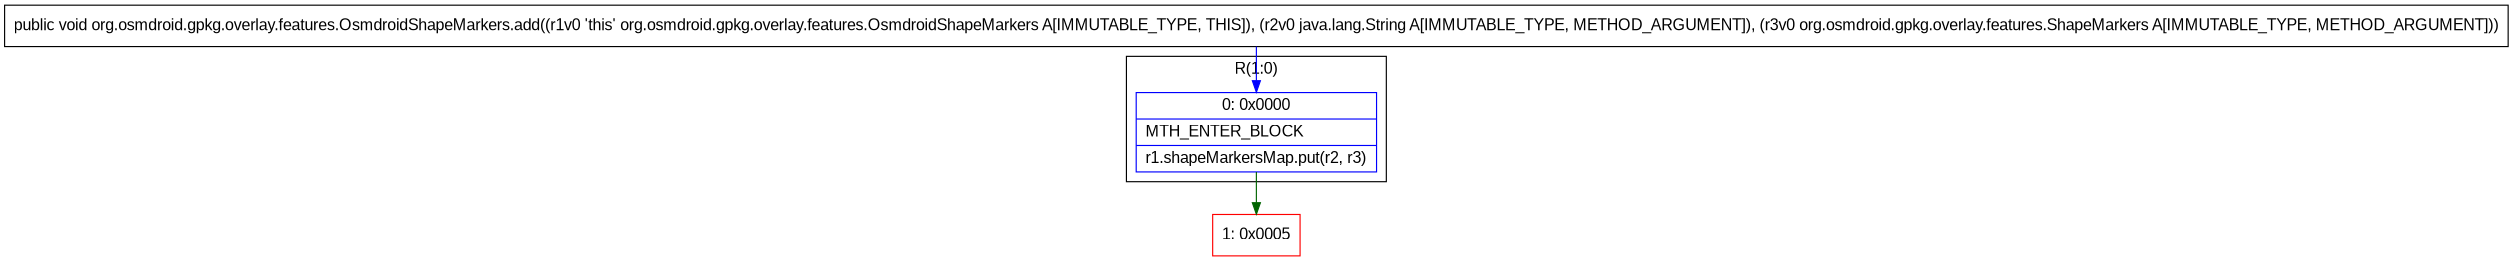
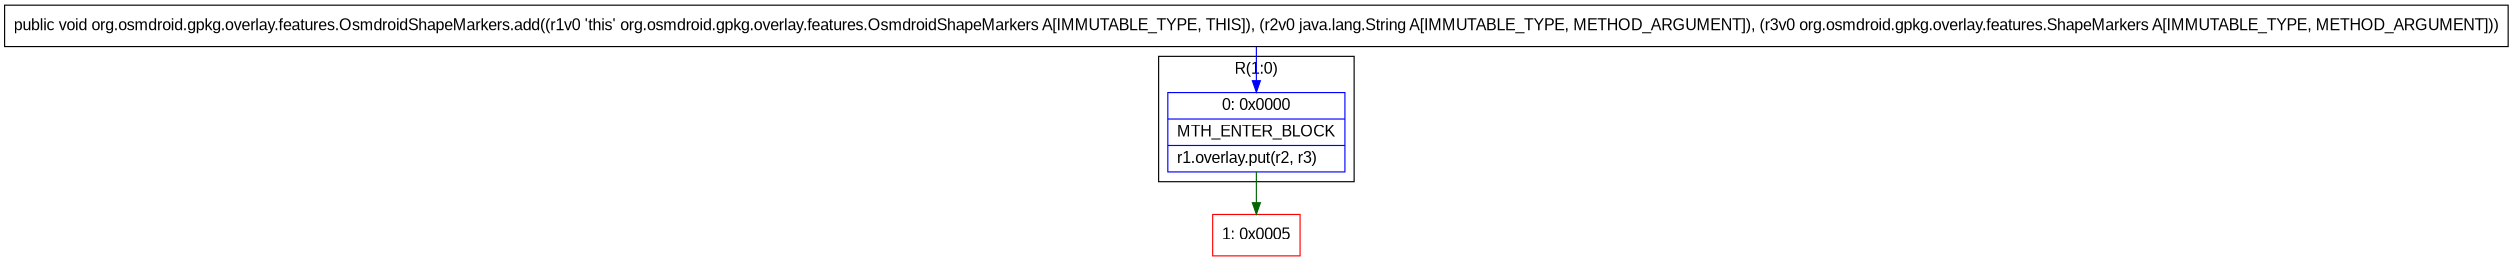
node "0: 0x0000": text "r1.shapeMarkersMap.put(r2, r3)" -> "r1.overlay.put(r2, r3)"
